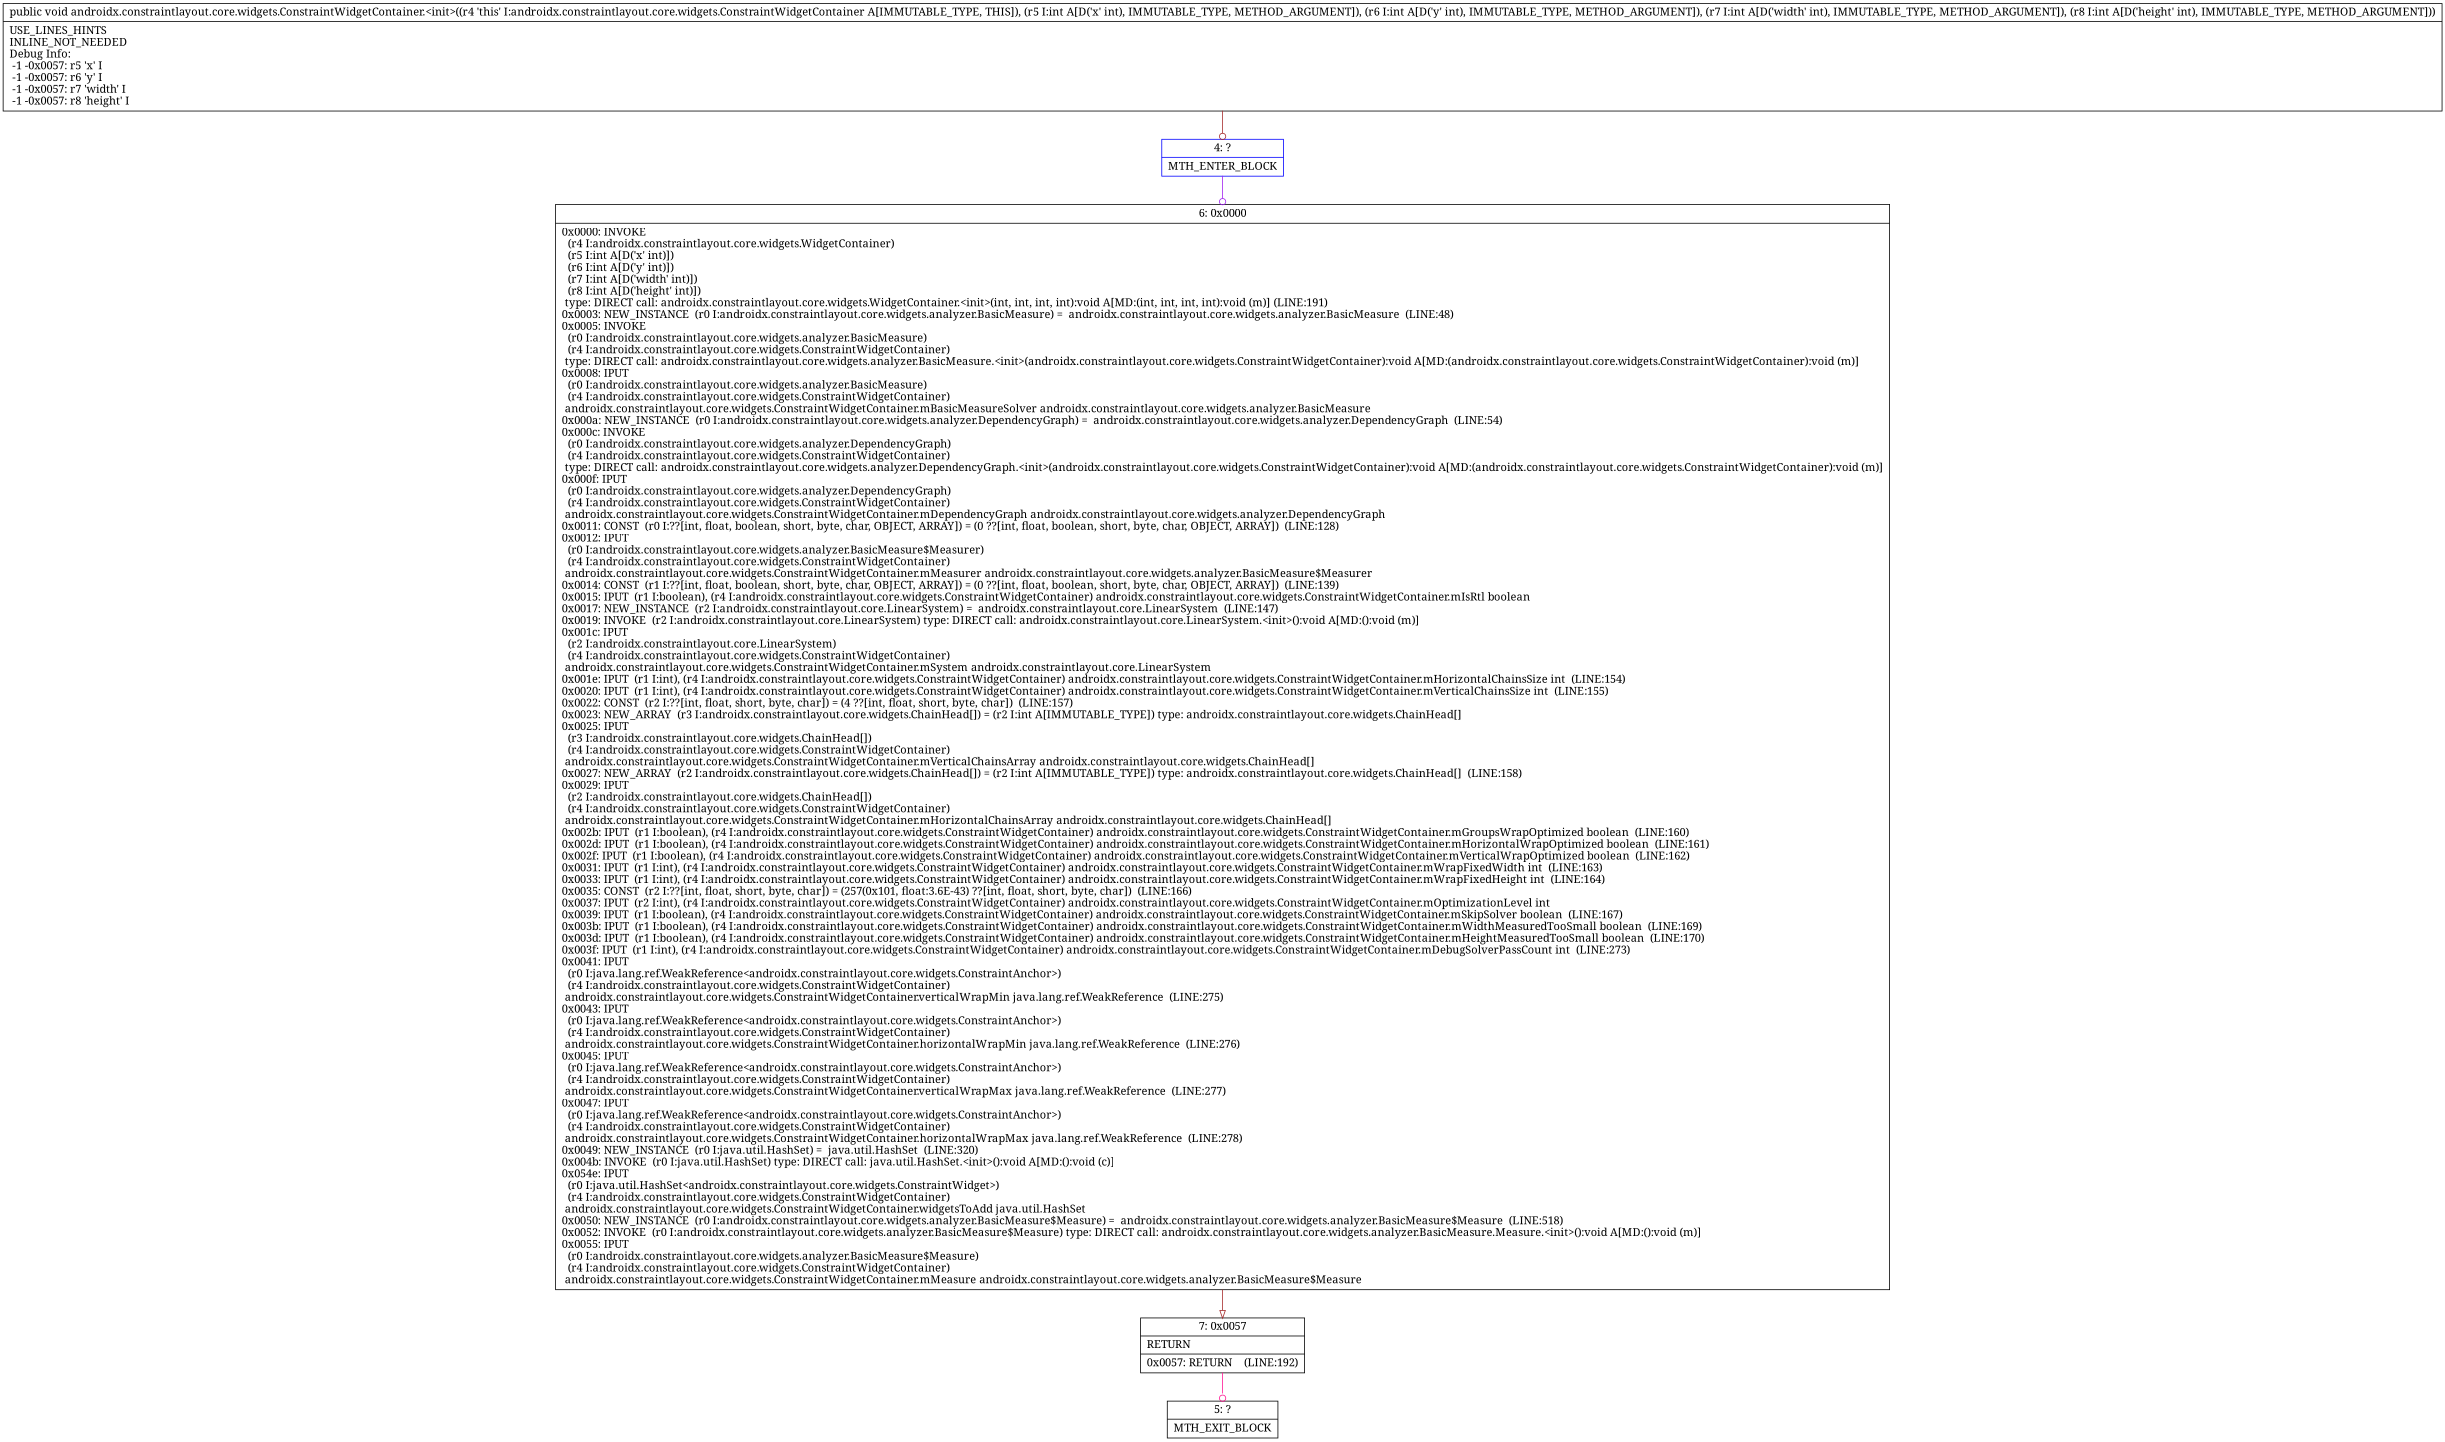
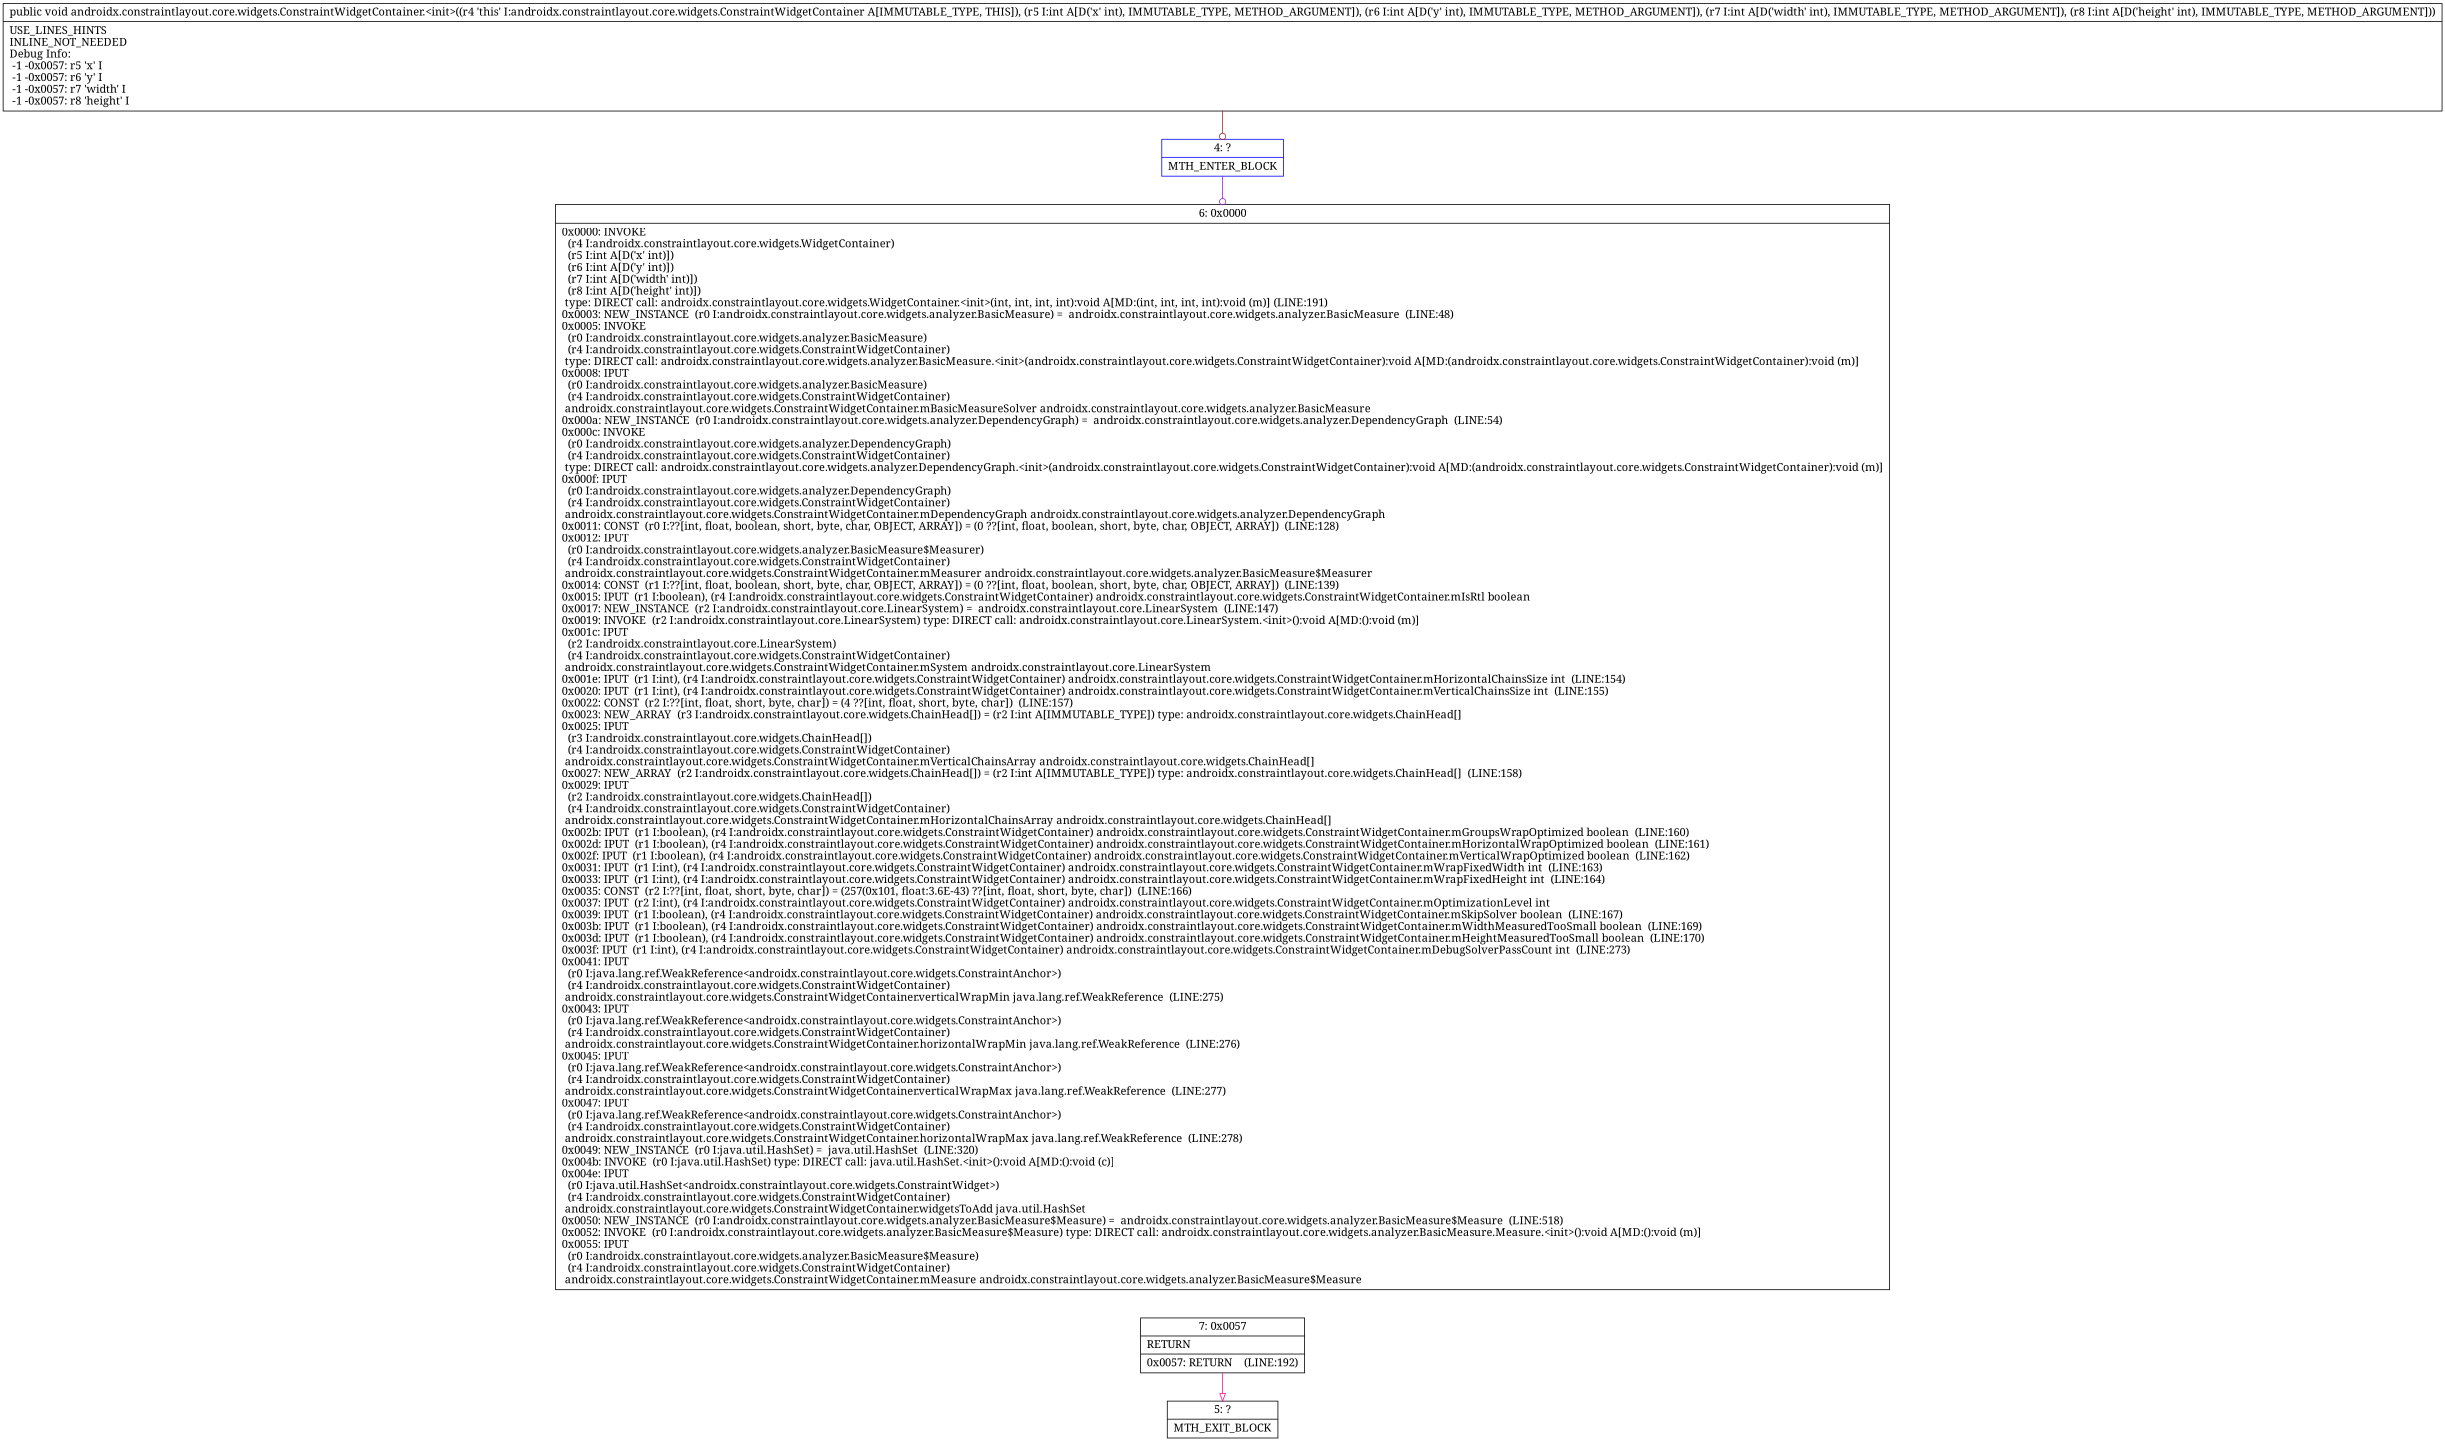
node "6: 0x0000": text "0x054e: IPUT" -> "0x004e: IPUT"
edge "6: 0x0000" -> "7: 0x0057": removed
edge "7: 0x0057" -> "5: ?": arrowhead odot -> onormal
